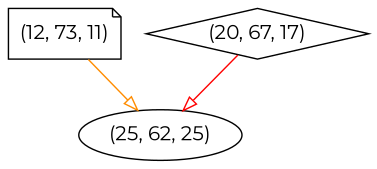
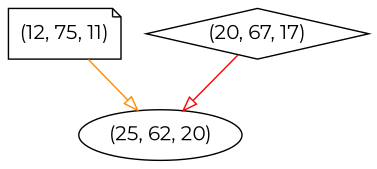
node "(12, 73, 11)": label "(12, 73, 11)" -> "(12, 75, 11)"
node "(25, 62, 25)": label "(25, 62, 25)" -> "(25, 62, 20)"
